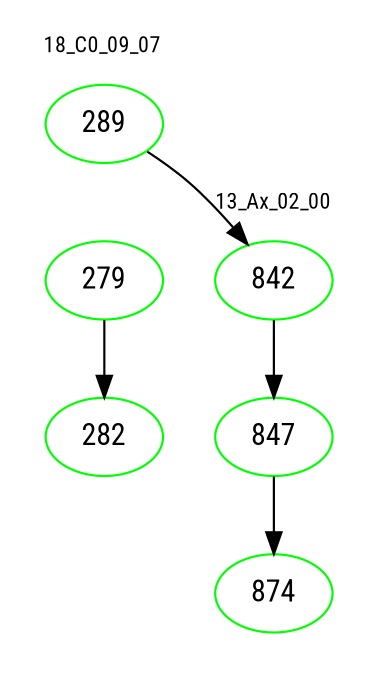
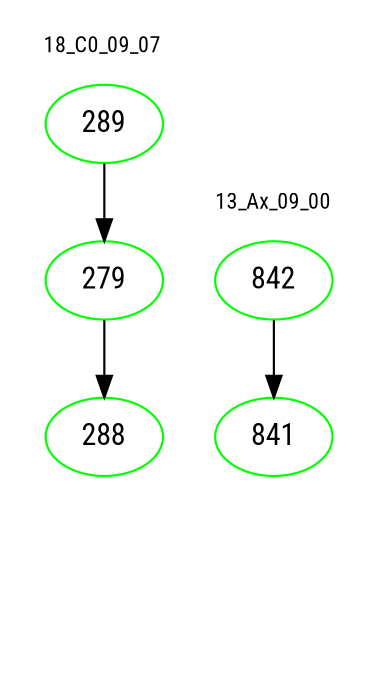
cluster "13_Ax_02_00": label "13_Ax_02_00" -> "13_Ax_09_00"
edge "289" -> "842": now "289" -> "279"
node "282": label "282" -> "288"
node "847": label "847" -> "841"
node "874": removed
